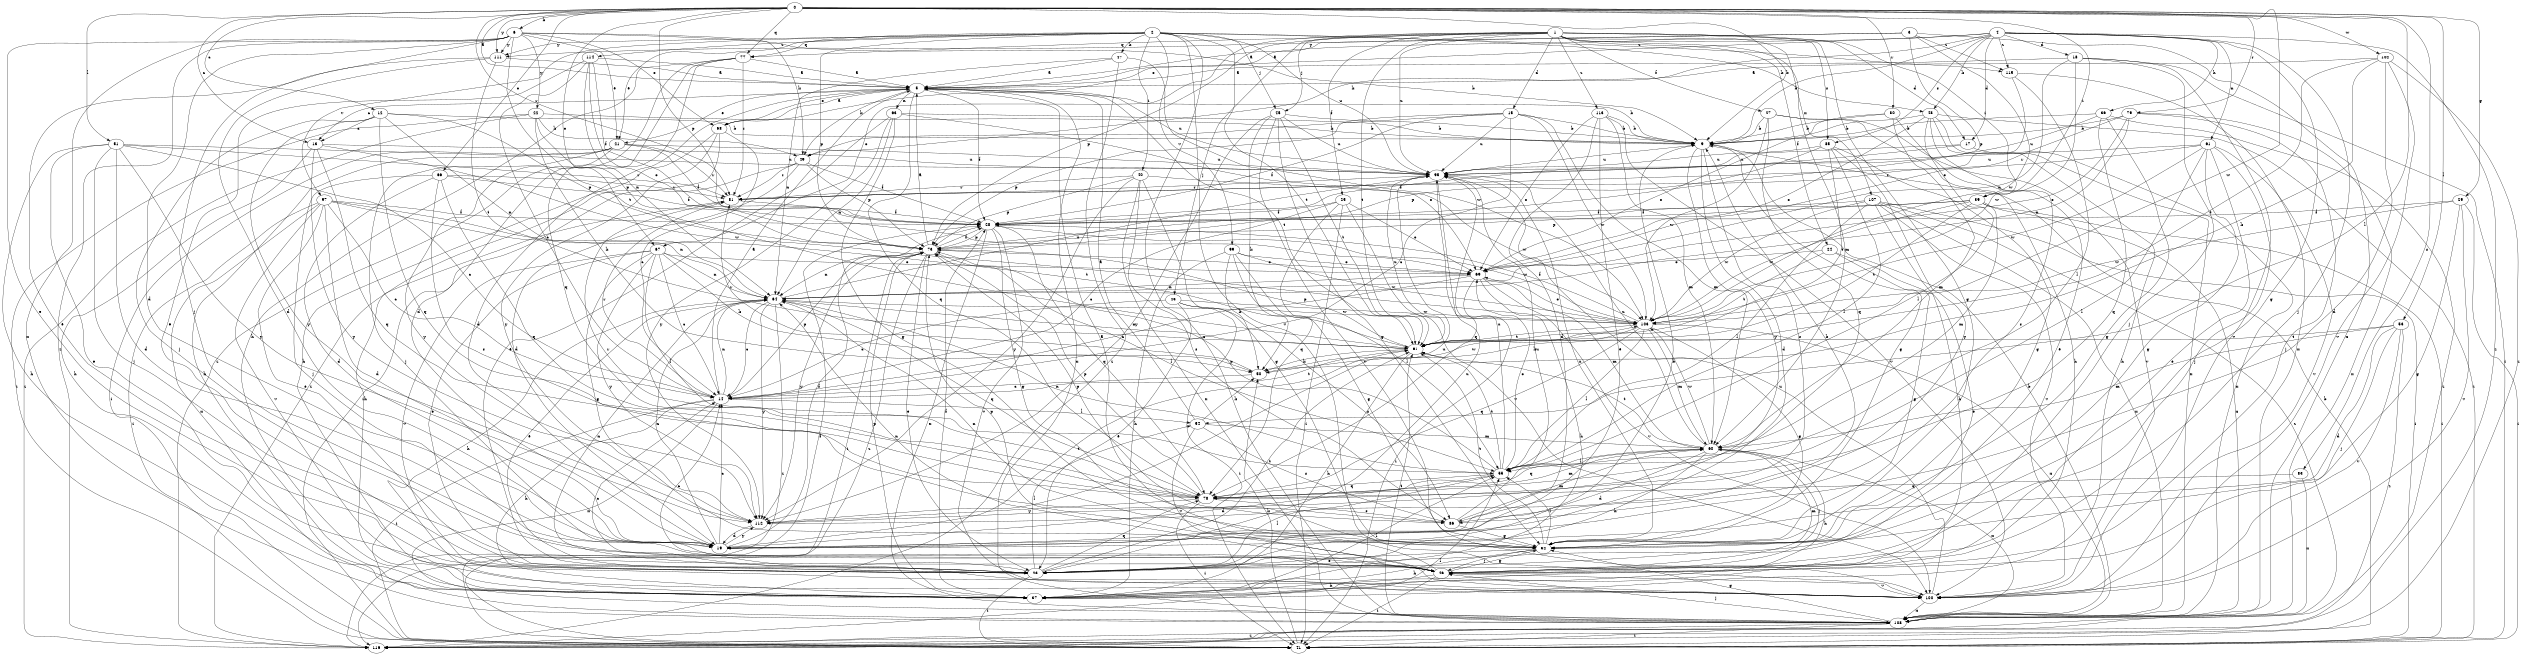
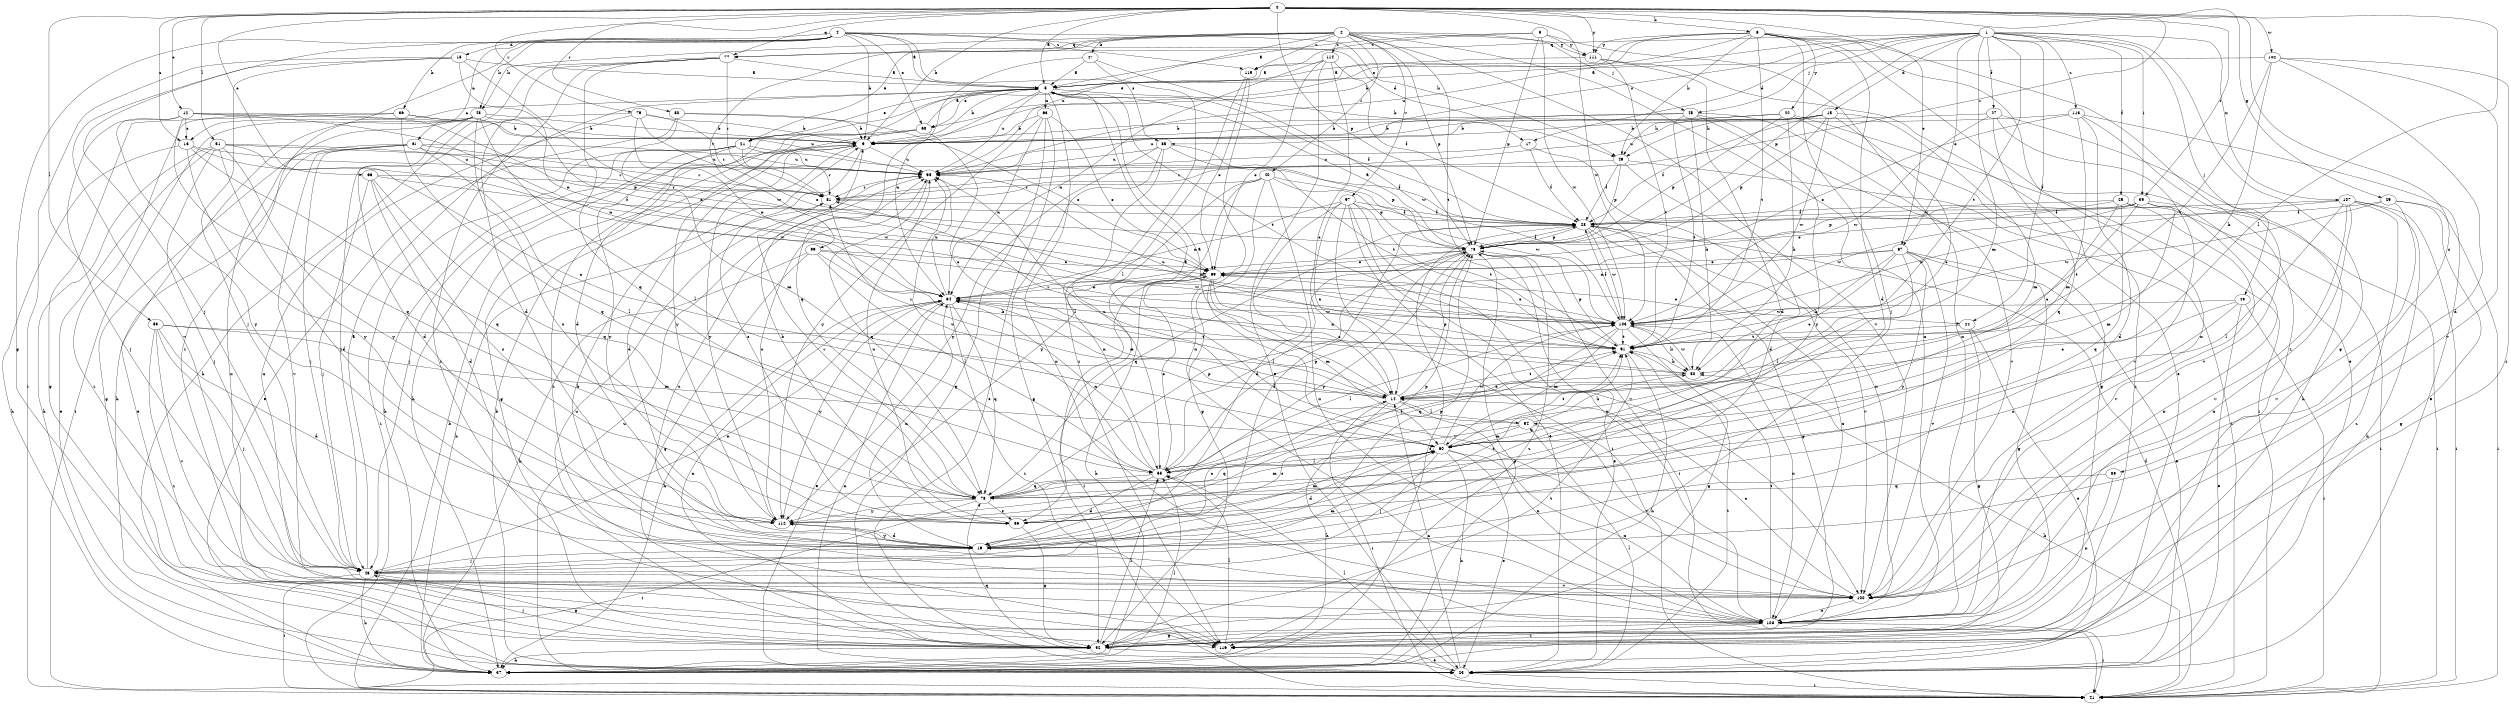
edge "39" -> "28": label "f" -> "w"
edge "24" -> "69": reversed
edge "48" -> "19": added, label "d"
edge "60" -> "23": label "h" -> "e"
edge "108" -> "46": now "19" -> "46"
